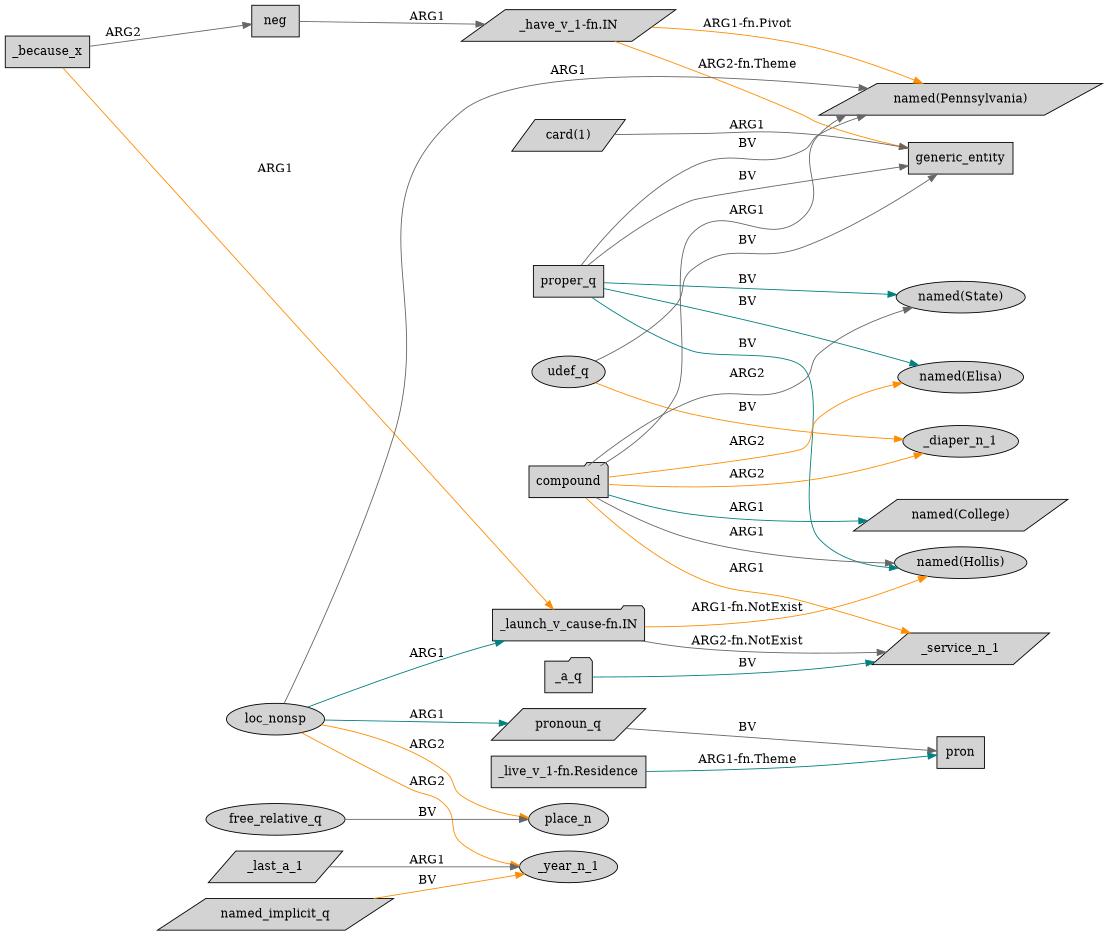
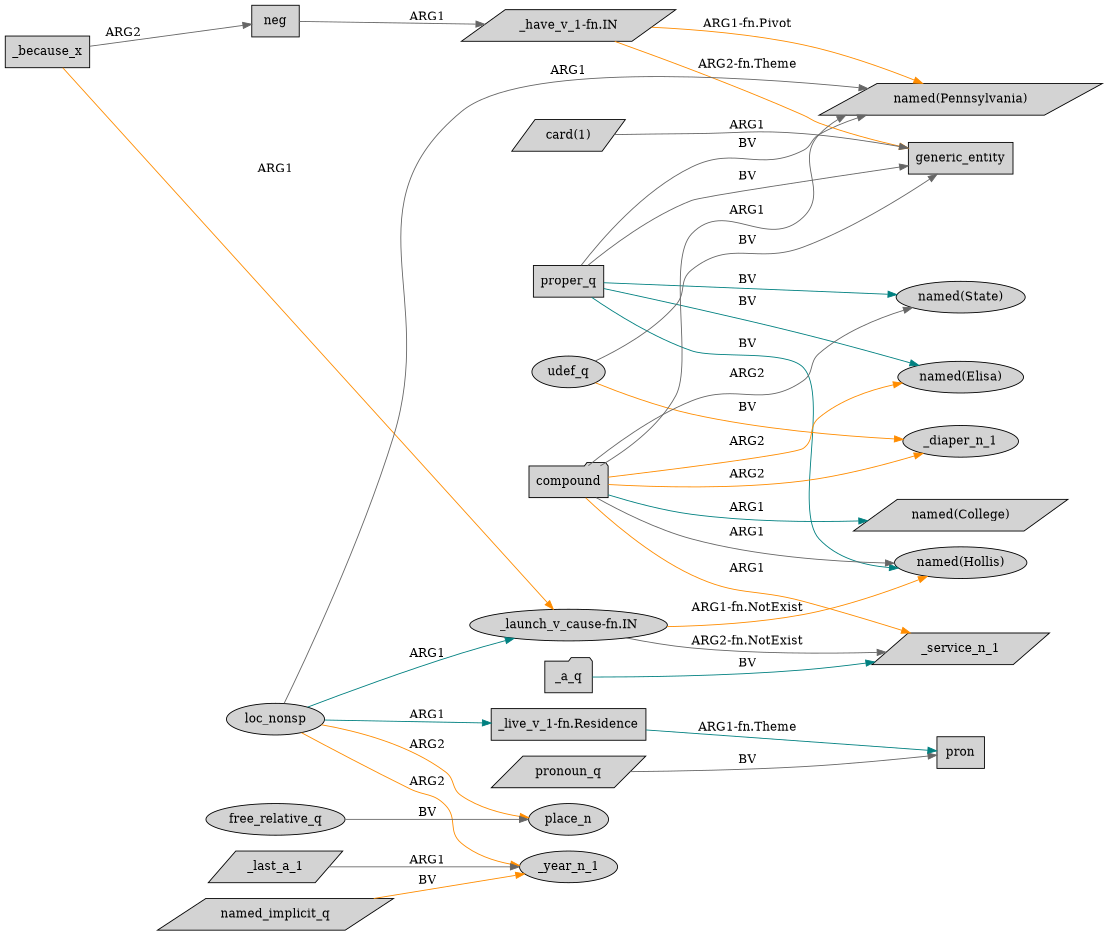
node "_launch_v_cause-fn.IN": shape folder -> ellipse
edge "loc_nonsp" -> "pronoun_q": now "loc_nonsp" -> "_live_v_1-fn.Residence"
